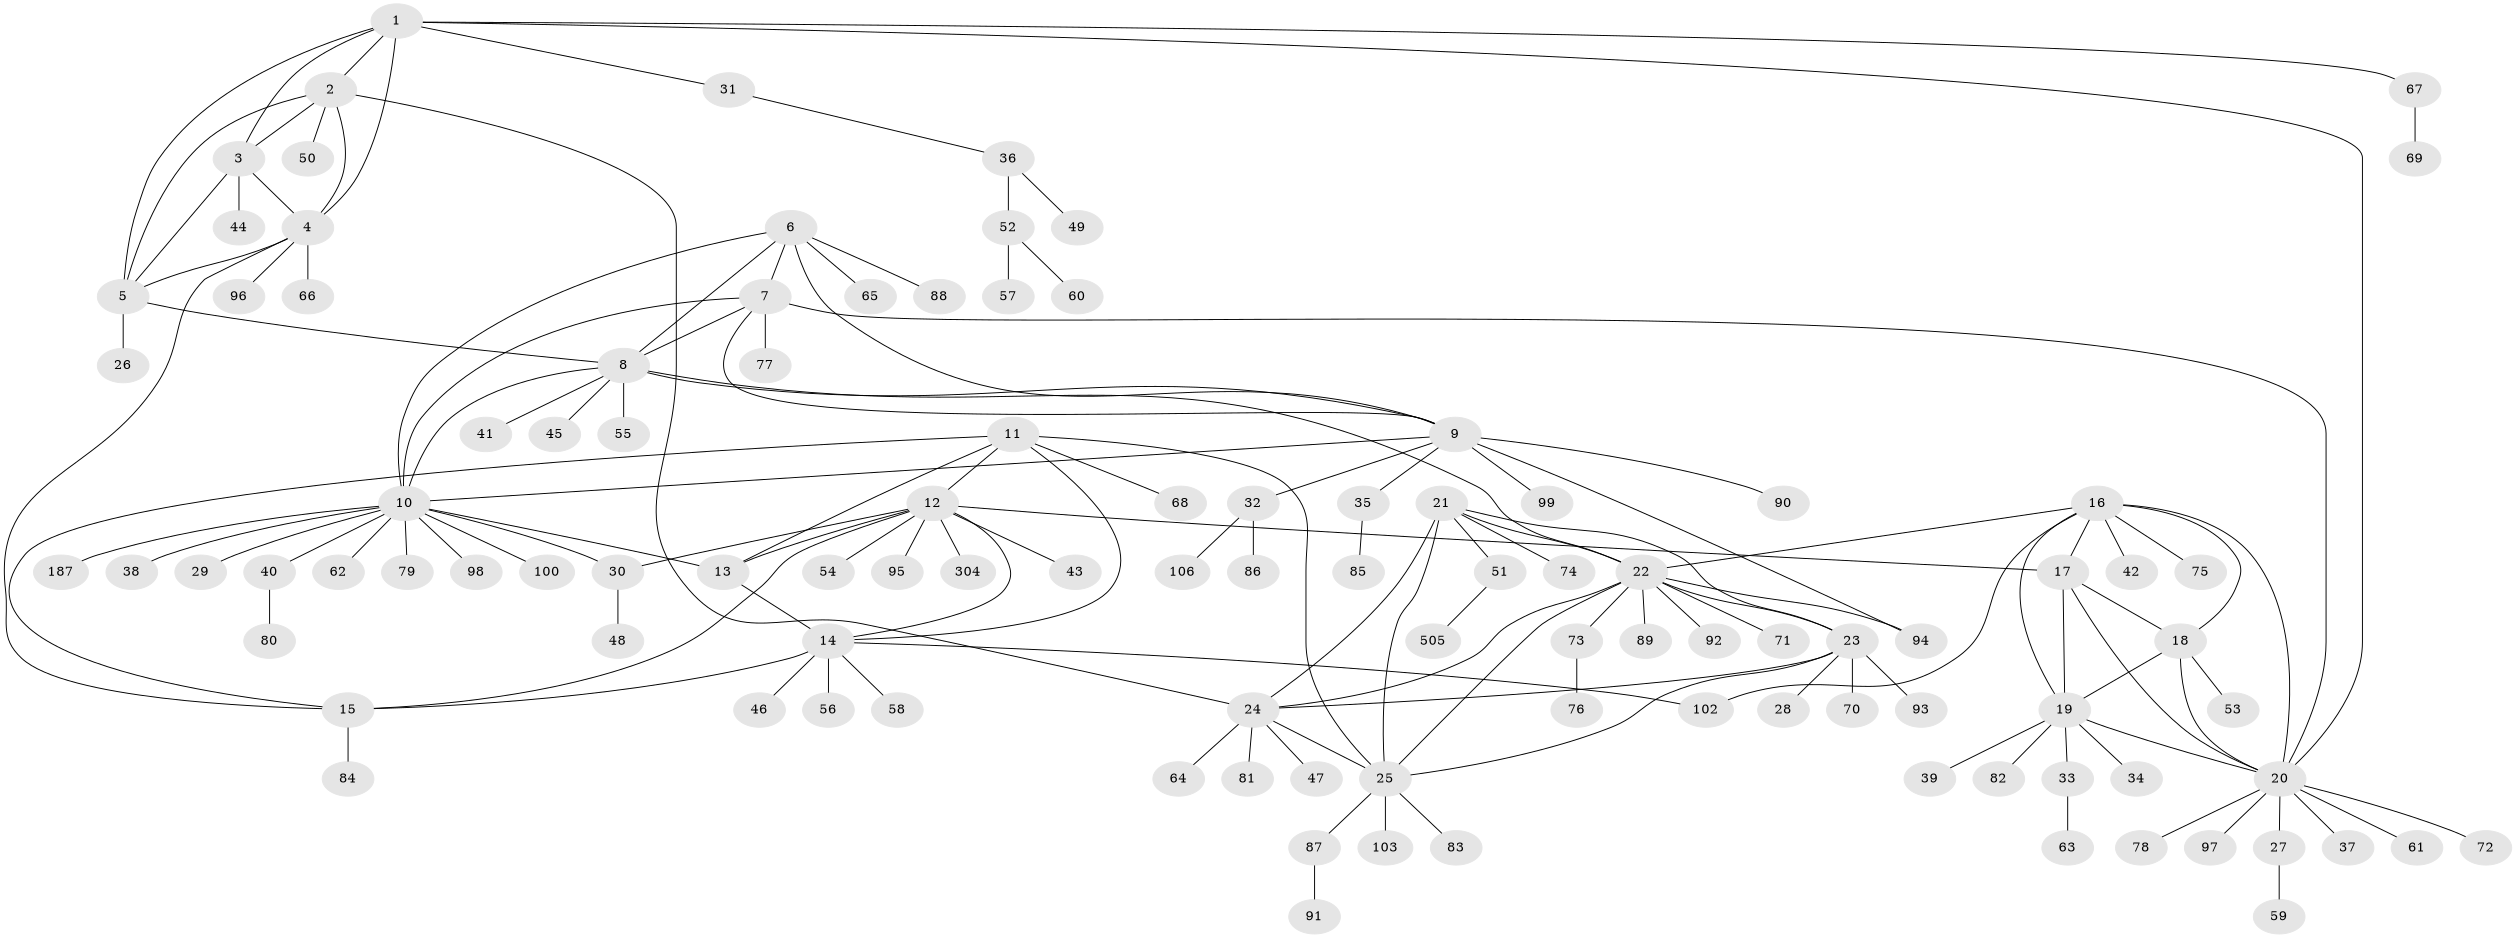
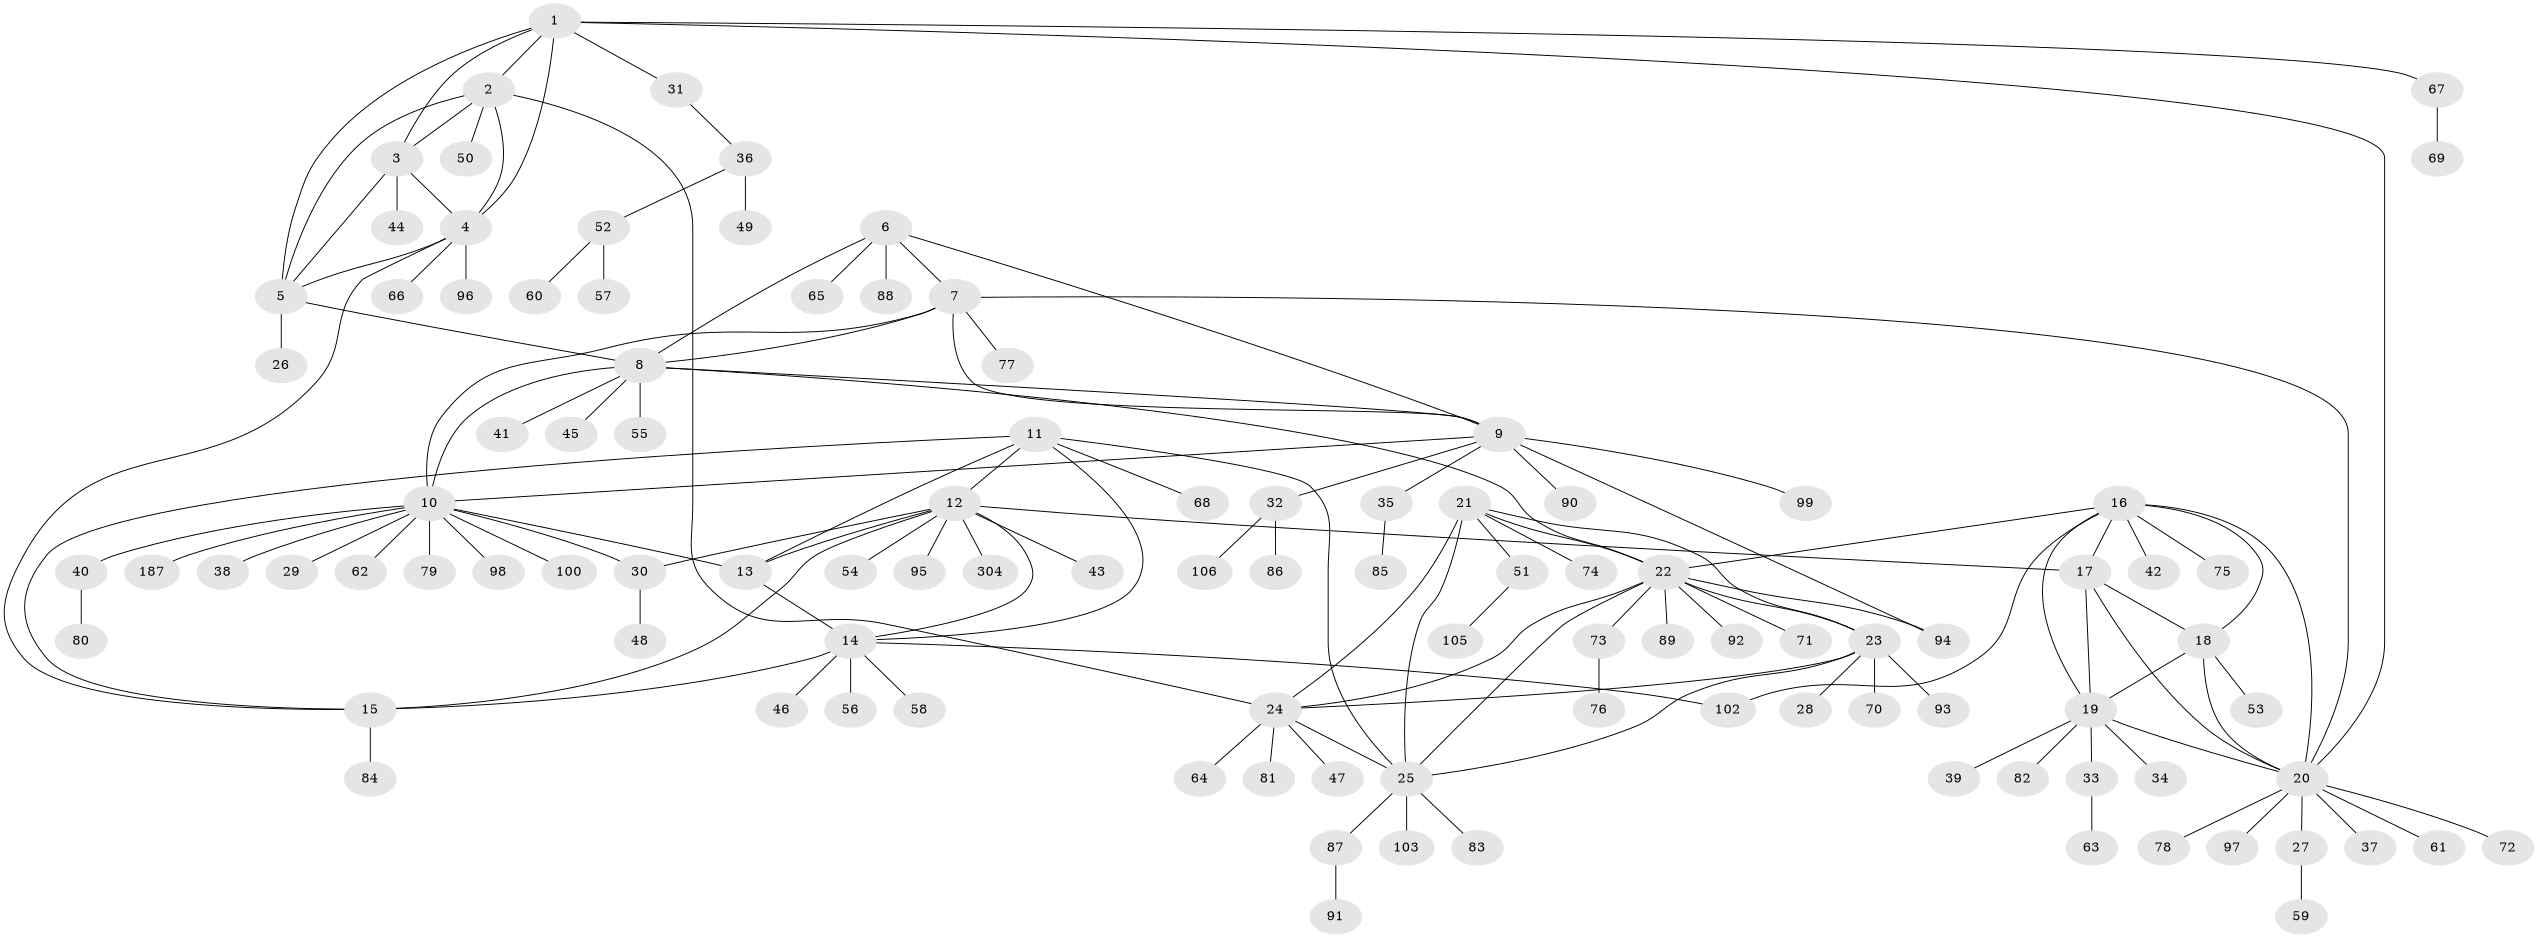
edge "6" -- "10": removed
node "505": label "505" -> "105"
